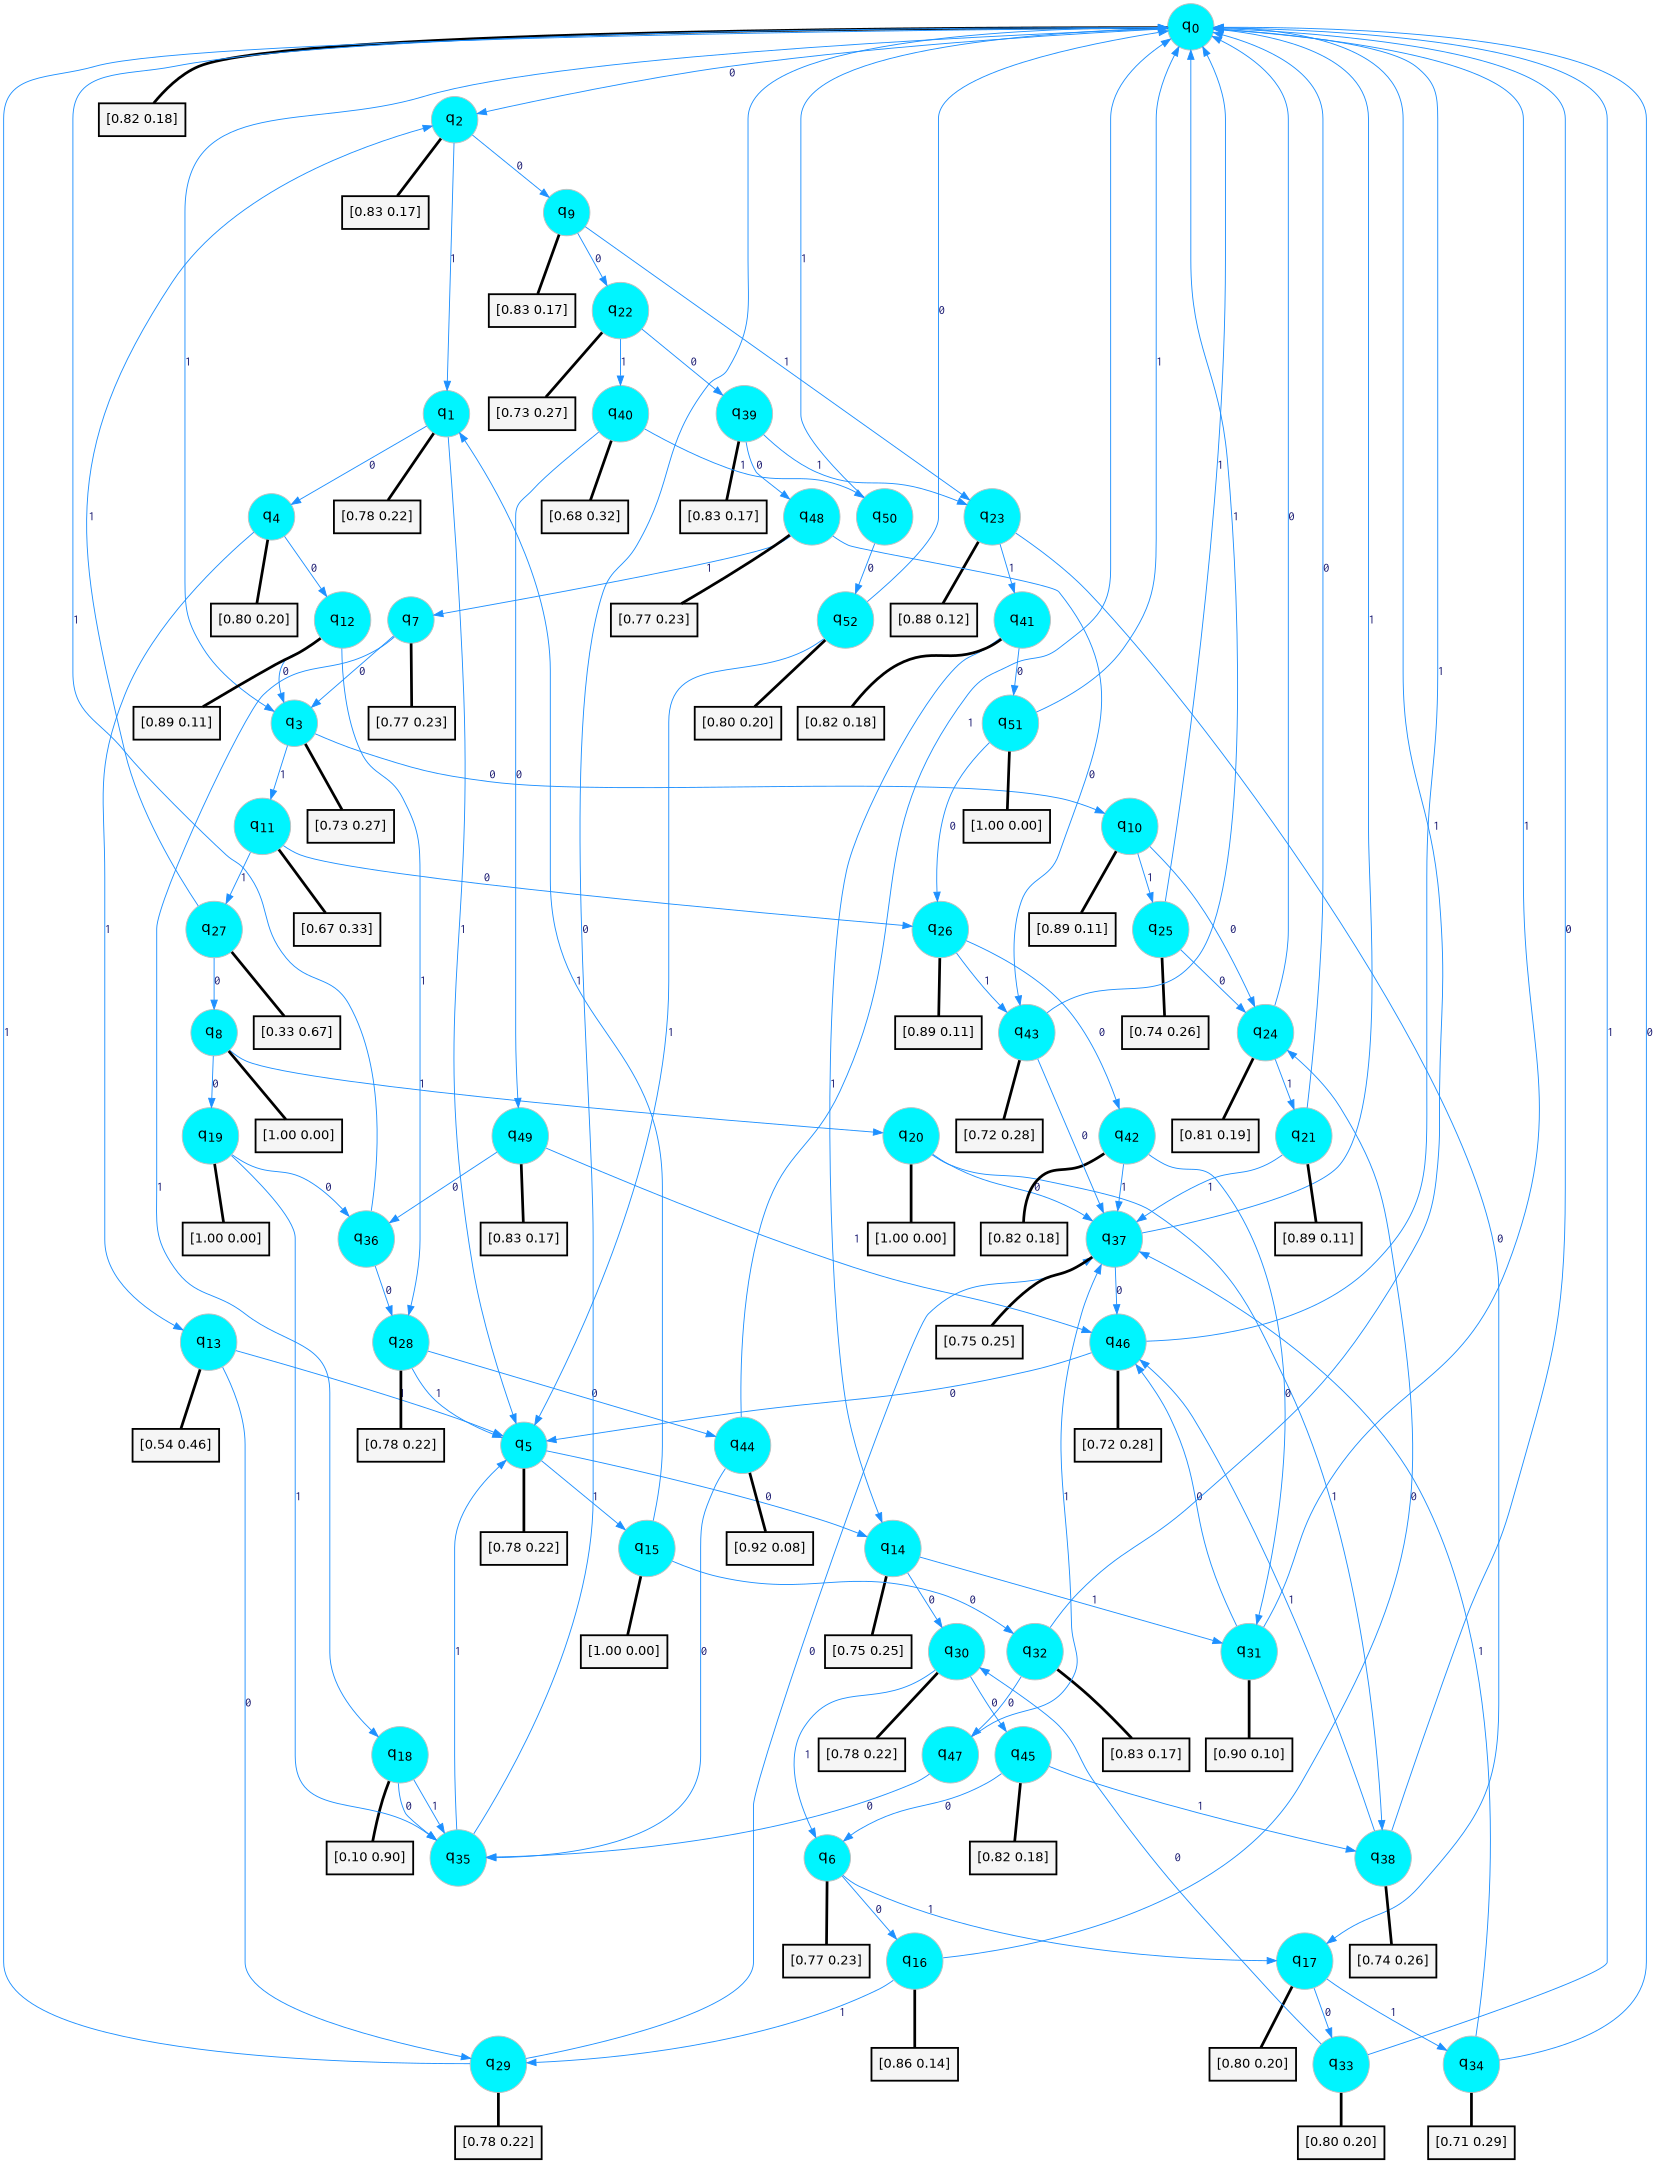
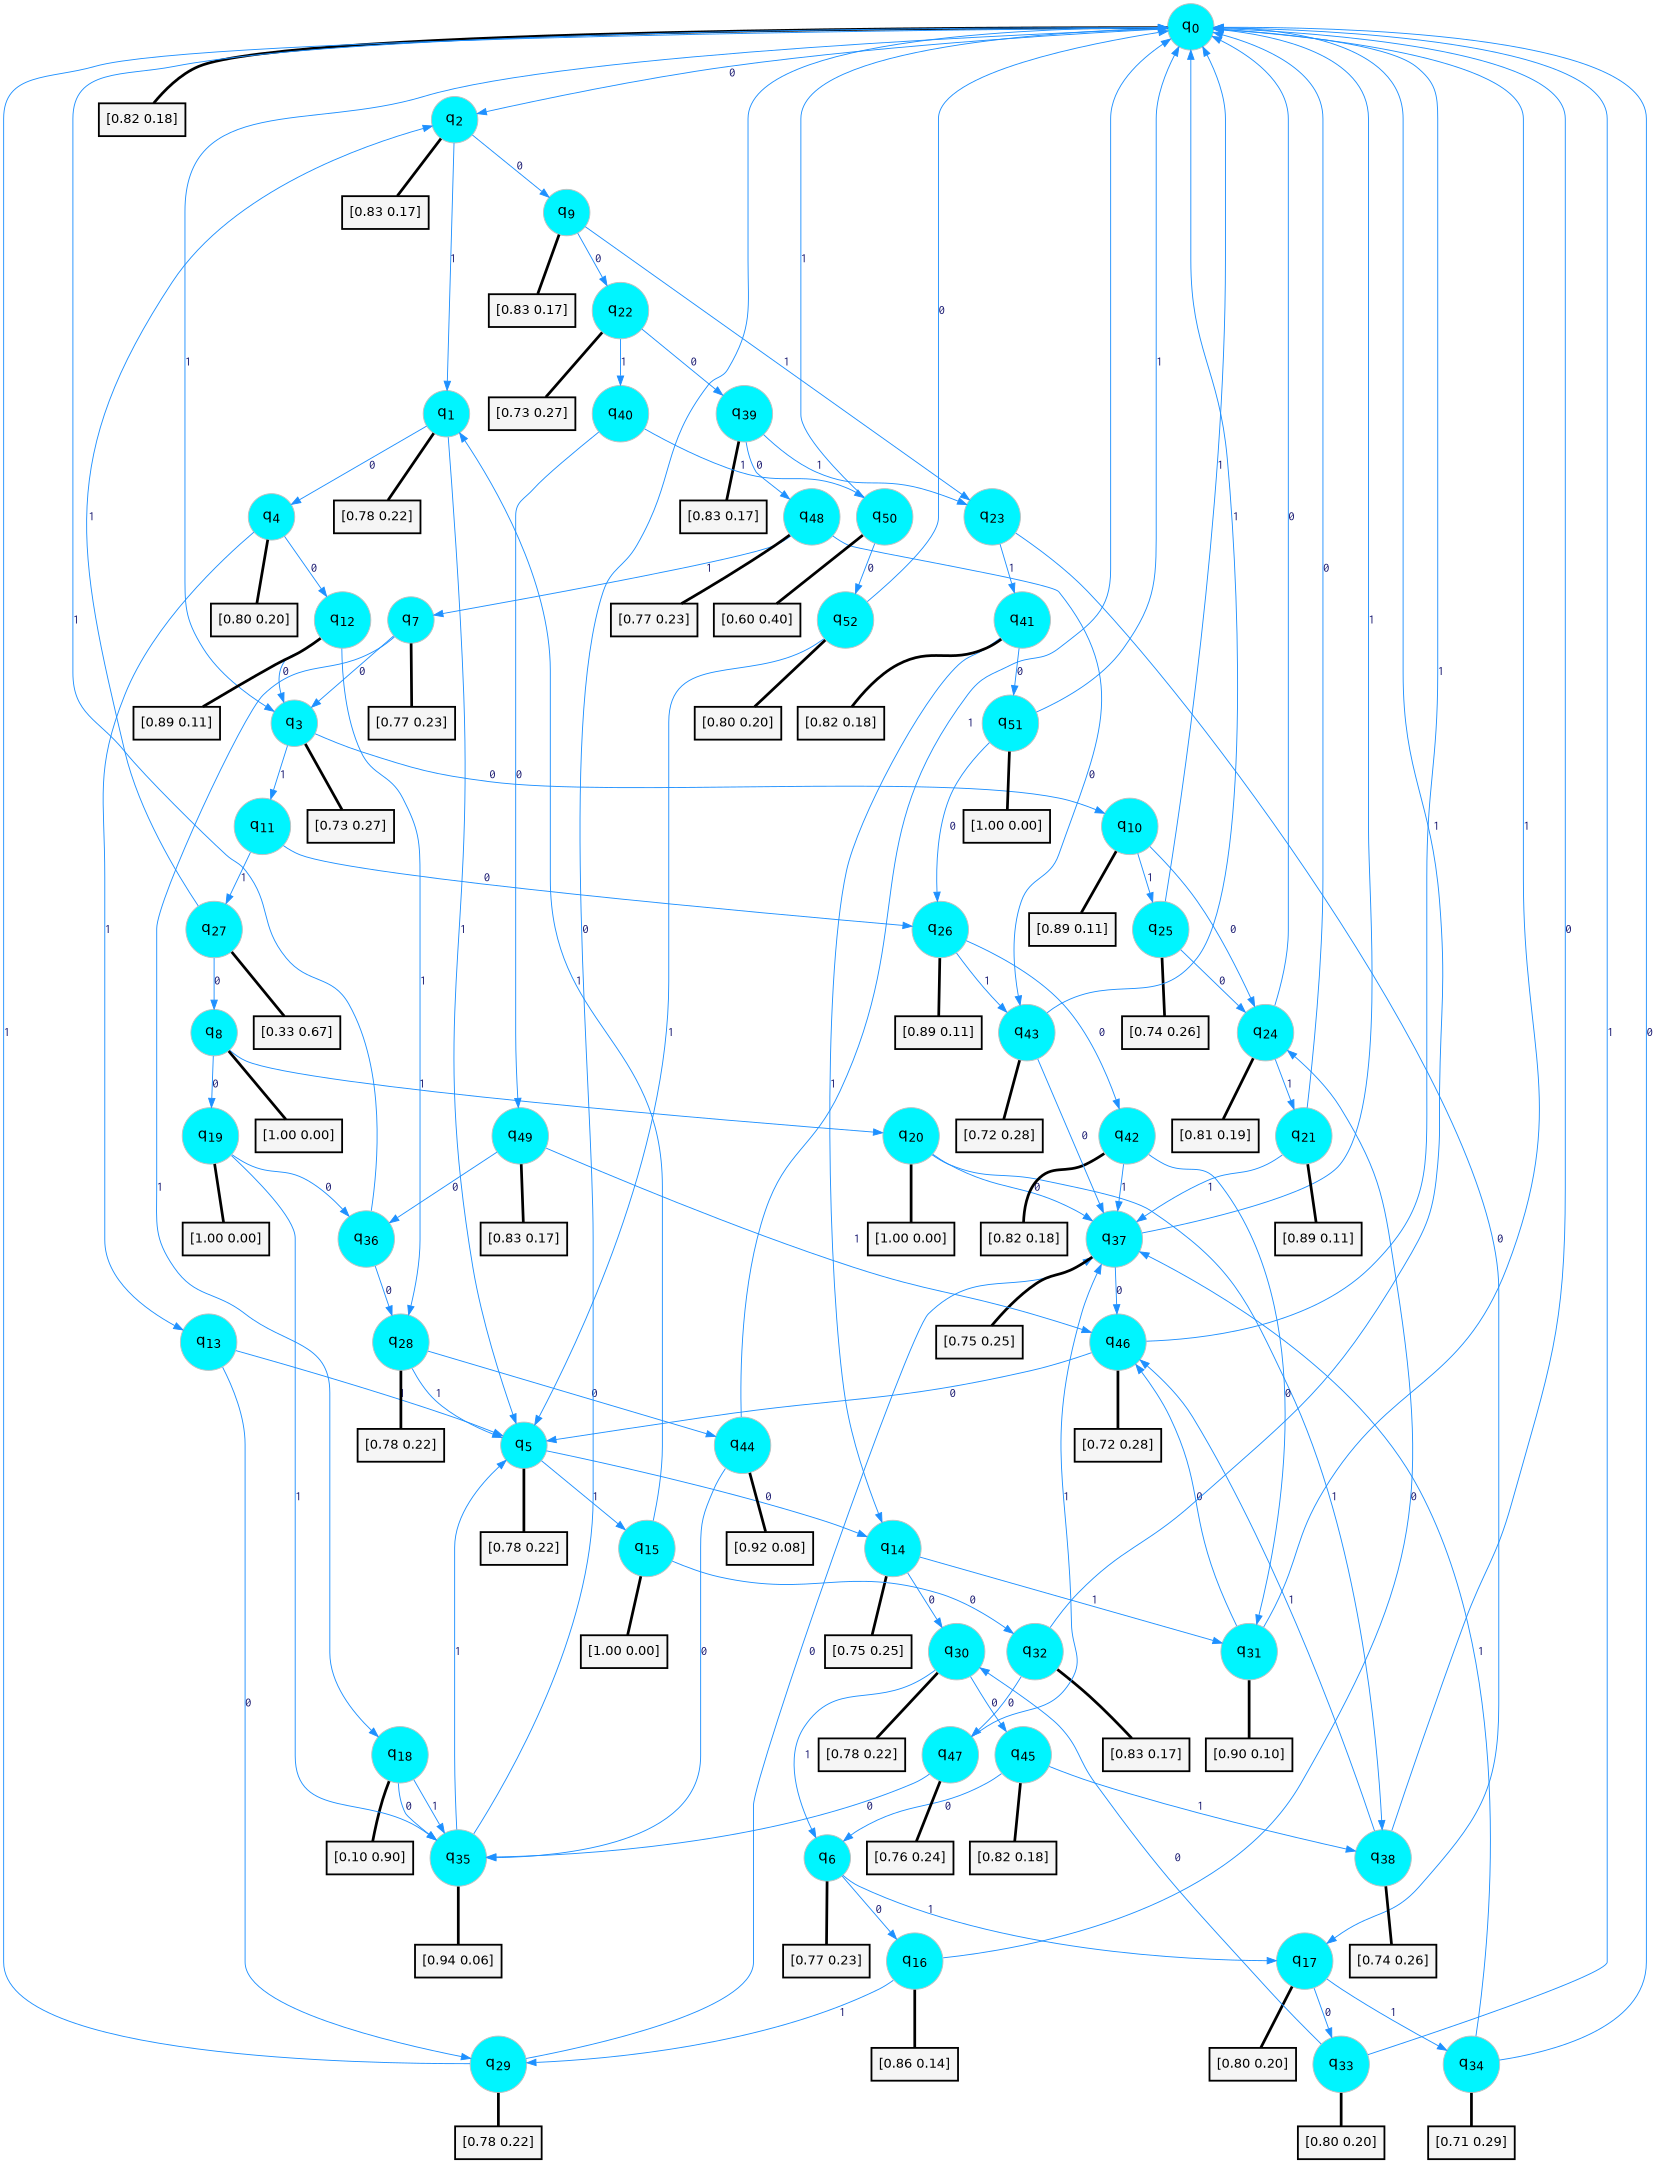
node "[0.68 0.32]": removed
node "[0.60 0.40]": added
node "[0.88 0.12]": removed
node "[0.67 0.33]": removed
node "[0.54 0.46]": removed
node "[0.76 0.24]": added
node "[0.94 0.06]": added
